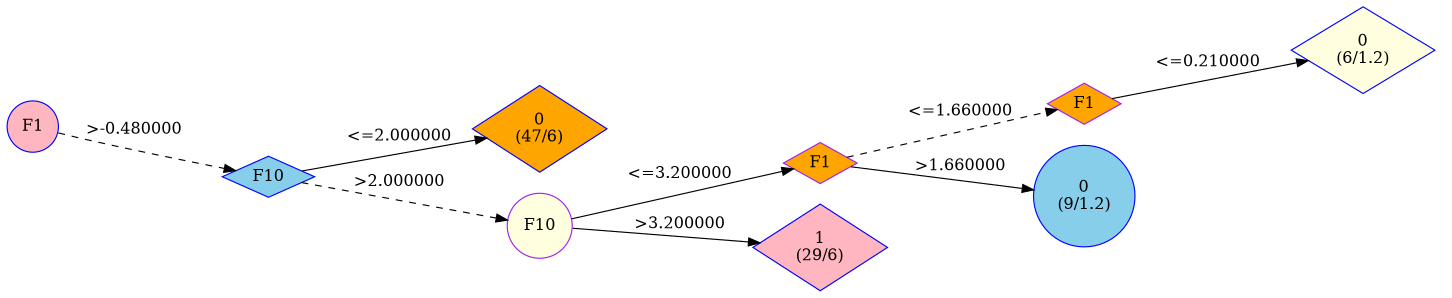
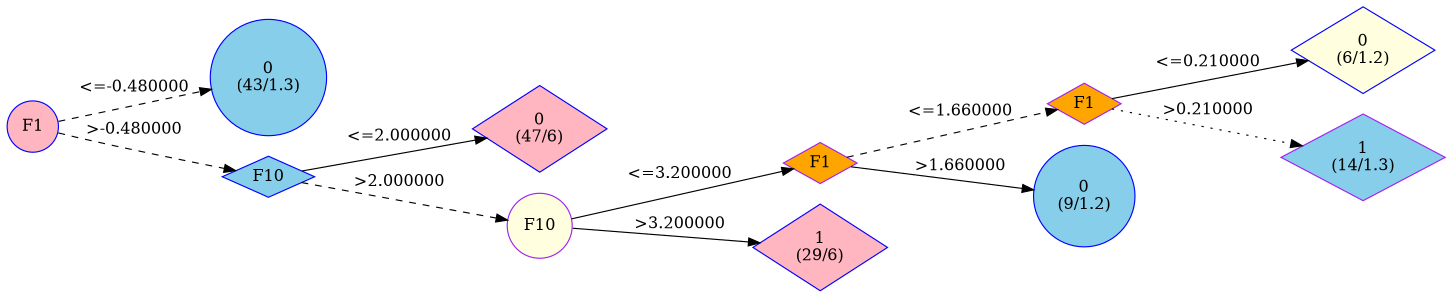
node "0 (43/1.3)": added
node "0 (47/6)": fillcolor orange -> lightpink
node "1 (14/1.3)": added
